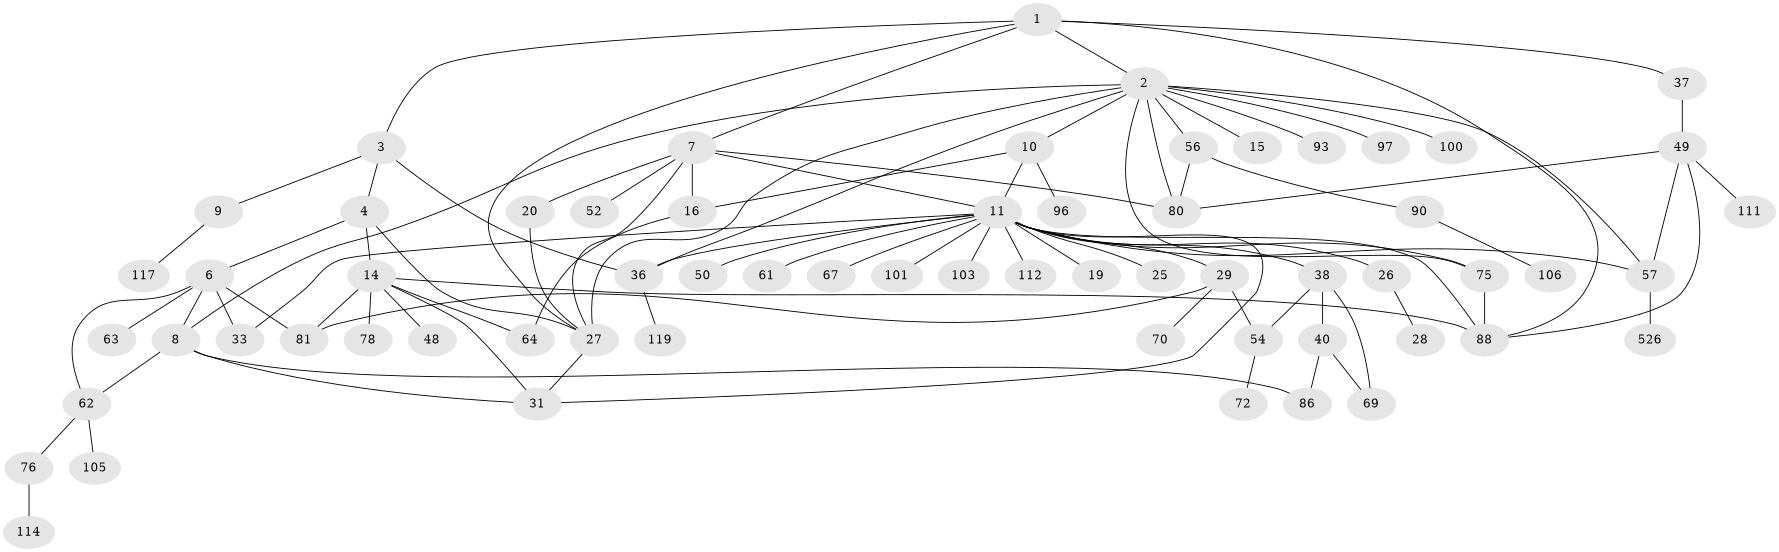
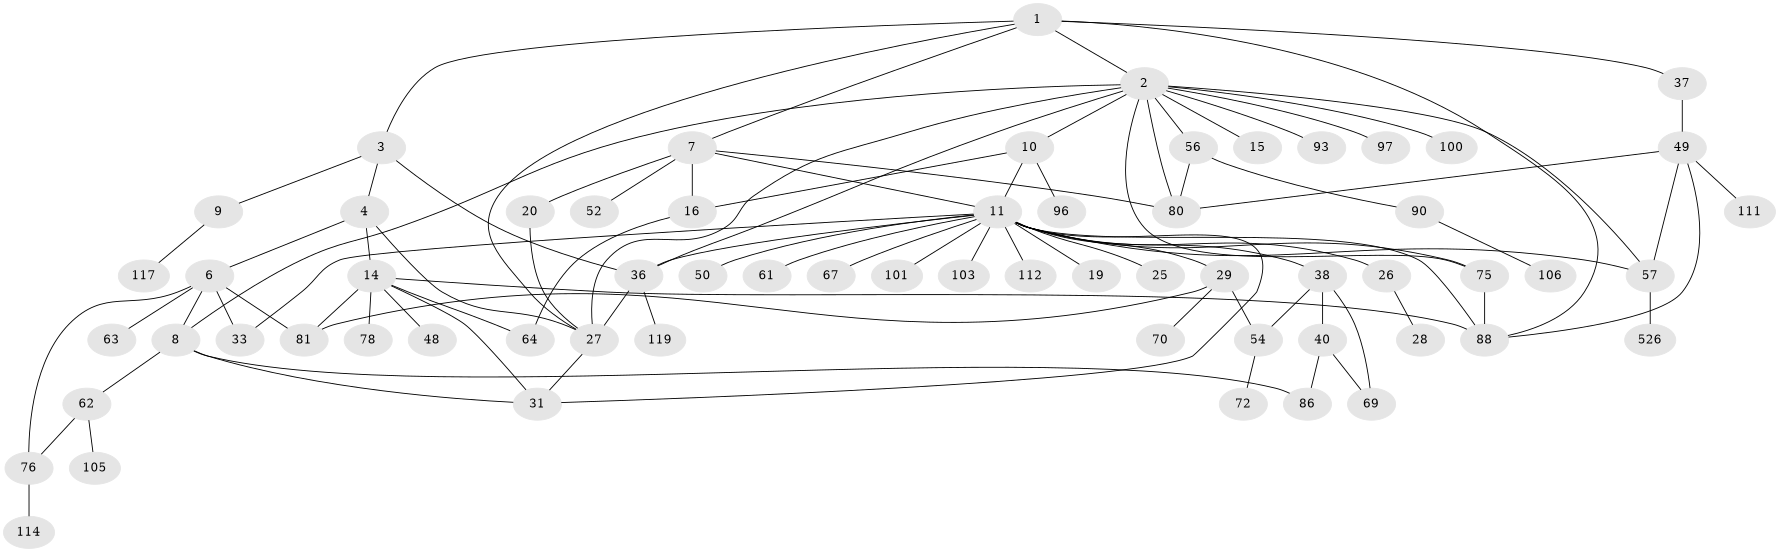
edge "7" -- "27": now "36" -- "27"
edge "6" -- "62": now "6" -- "76"
